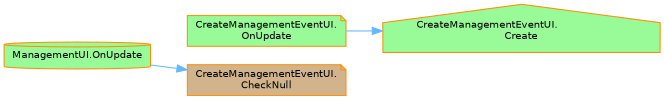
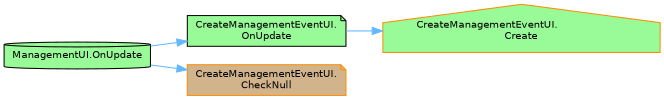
node "CreateManagementEventUI. OnUpdate": color darkorange -> black
edge "ManagementUI.OnUpdate" -> "CreateManagementEventUI. OnUpdate": added
node "ManagementUI.OnUpdate": color darkorange -> black
